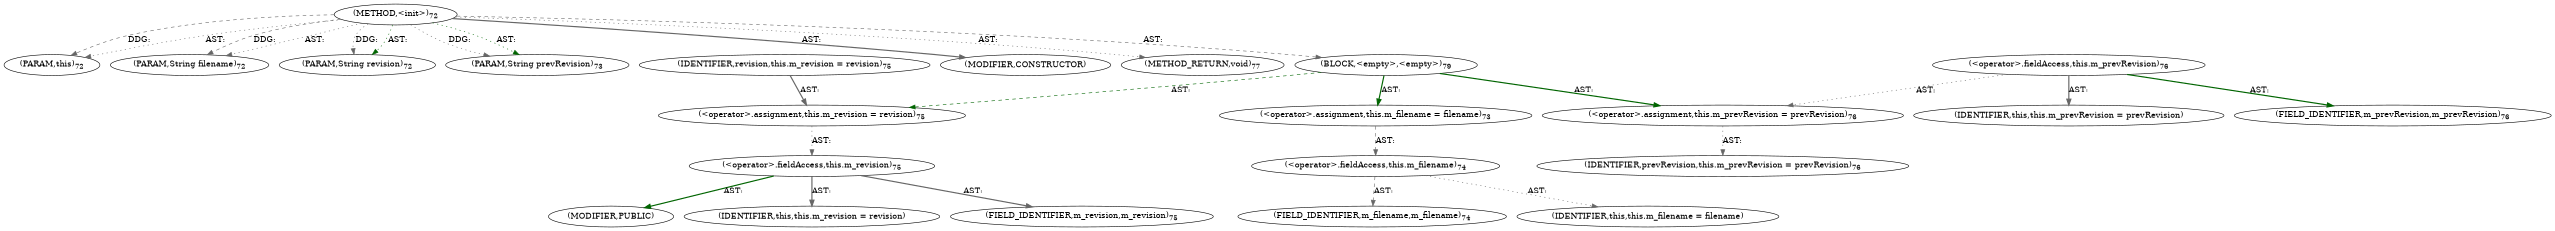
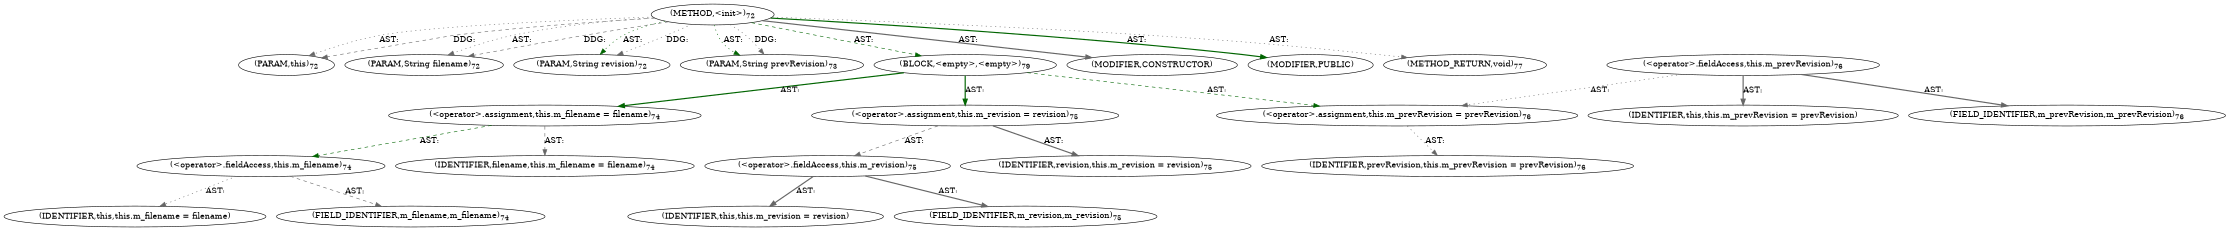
edge "(METHOD,<init>)" -> "(BLOCK,<empty>,<empty>)": color gray40 -> darkgreen
edge "(IDENTIFIER,revision,this.m_revision = revision)" -> "(<operator>.assignment,this.m_revision = revision)": reversed
edge "(BLOCK,<empty>,<empty>)" -> "(<operator>.assignment,this.m_prevRevision = prevRevision)": style bold -> dashed
edge "(BLOCK,<empty>,<empty>)" -> "(<operator>.assignment,this.m_revision = revision)": style dashed -> bold
edge "(<operator>.fieldAccess,this.m_prevRevision)" -> "(FIELD_IDENTIFIER,m_prevRevision,m_prevRevision)": color darkgreen -> gray40
node "(<operator>.assignment,this.m_filename = filename)": text "73" -> "74"
edge "(<operator>.assignment,this.m_revision = revision)" -> "(<operator>.fieldAccess,this.m_revision)": style dotted -> dashed
edge "(<operator>.assignment,this.m_filename = filename)" -> "(<operator>.fieldAccess,this.m_filename)": color gray40 -> darkgreen
node "(IDENTIFIER,filename,this.m_filename = filename)": added
edge "(<operator>.fieldAccess,this.m_revision)" -> "(MODIFIER,PUBLIC)": now "(METHOD,<init>)" -> "(MODIFIER,PUBLIC)"
